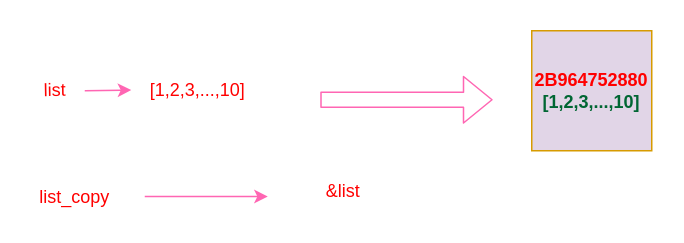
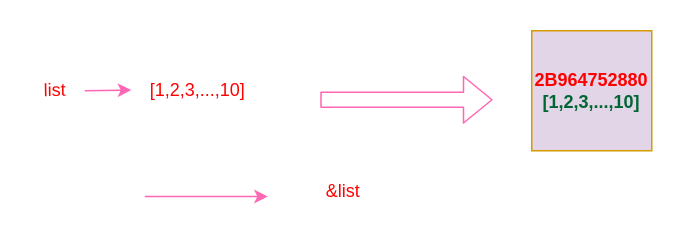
node "list_copy": removed
